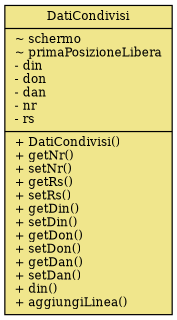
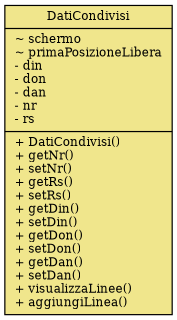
node "DatiCondivisi": text "+ din()" -> "+ visualizzaLinee()"
